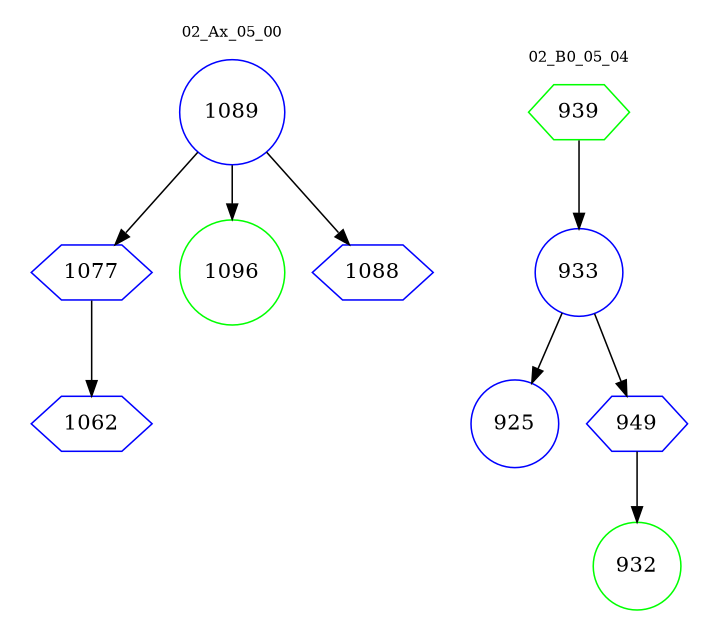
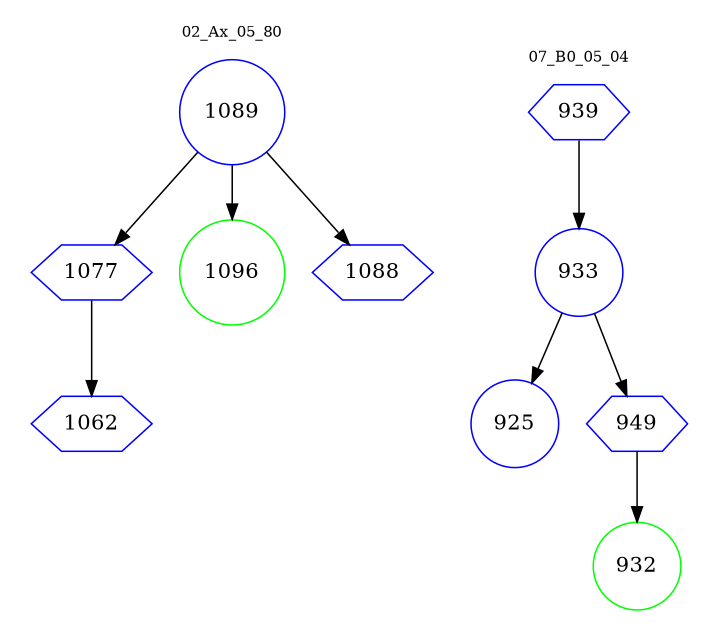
cluster "02_Ax_05_00": label "02_Ax_05_00" -> "02_Ax_05_80"
cluster "02_B0_05_04": label "02_B0_05_04" -> "07_B0_05_04"
node "939": color green -> blue
